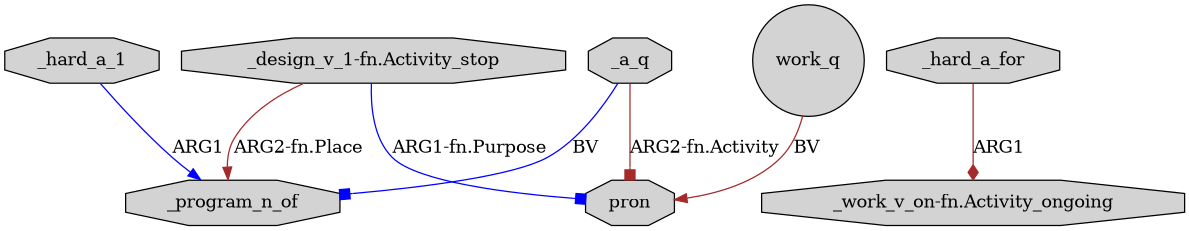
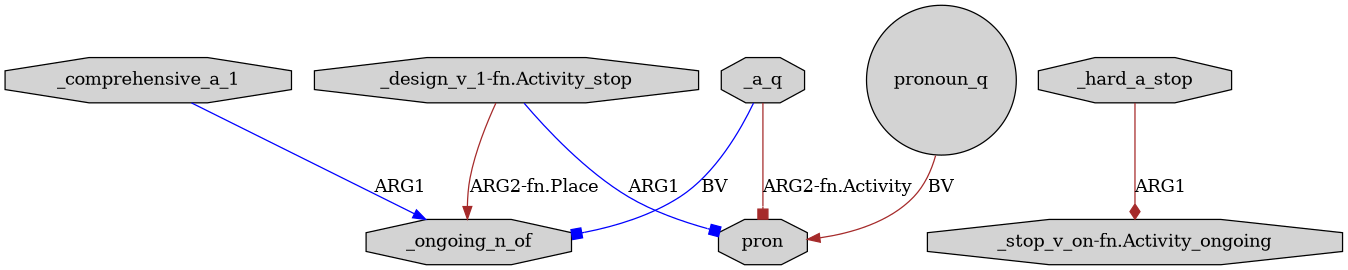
node "_hard_a_1": label "_hard_a_1" -> "_comprehensive_a_1"
node "work_q": label "work_q" -> "pronoun_q"
node "_hard_a_for": label "_hard_a_for" -> "_hard_a_stop"
edge "_design_v_1-fn.Activity_stop" -> "pron": label "ARG1-fn.Purpose" -> "ARG1"
node "_program_n_of": label "_program_n_of" -> "_ongoing_n_of"
node "_work_v_on-fn.Activity_ongoing": label "_work_v_on-fn.Activity_ongoing" -> "_stop_v_on-fn.Activity_ongoing"
